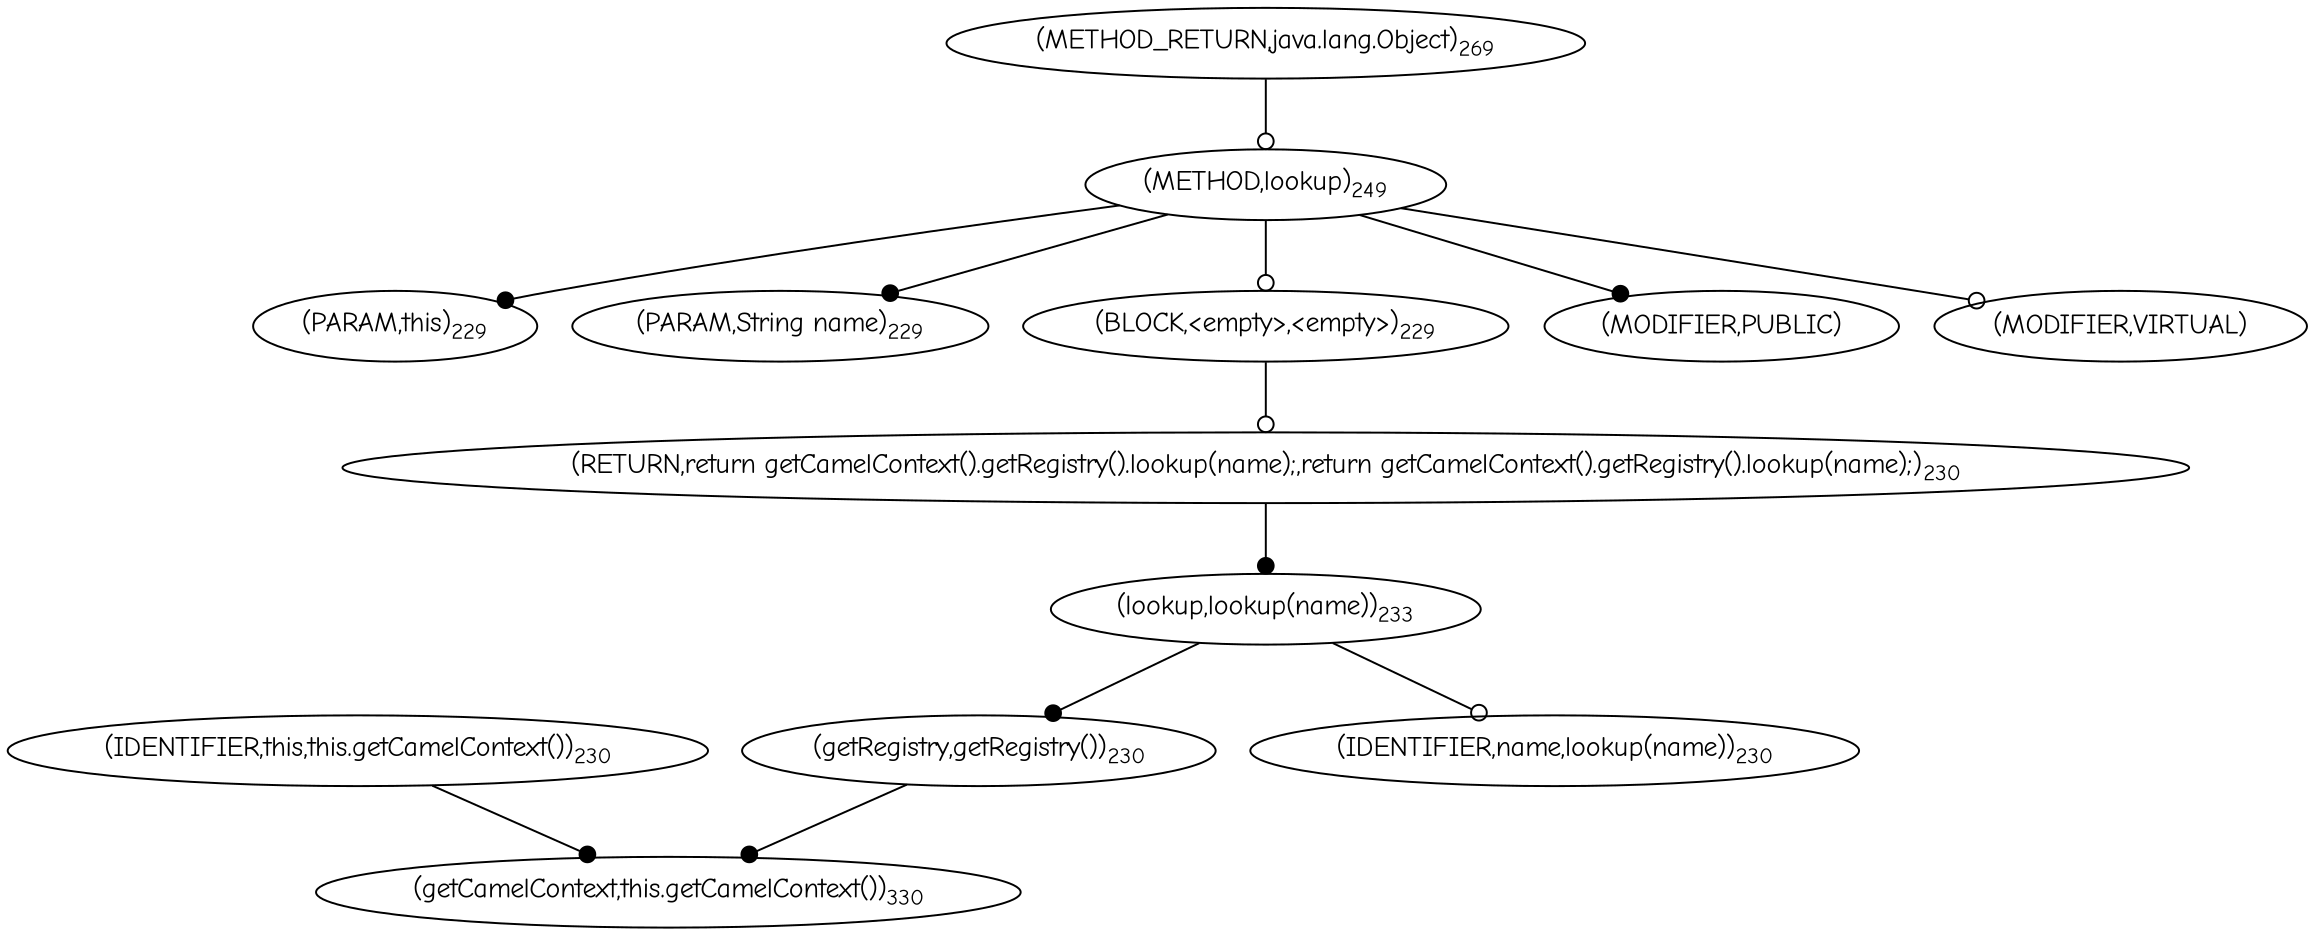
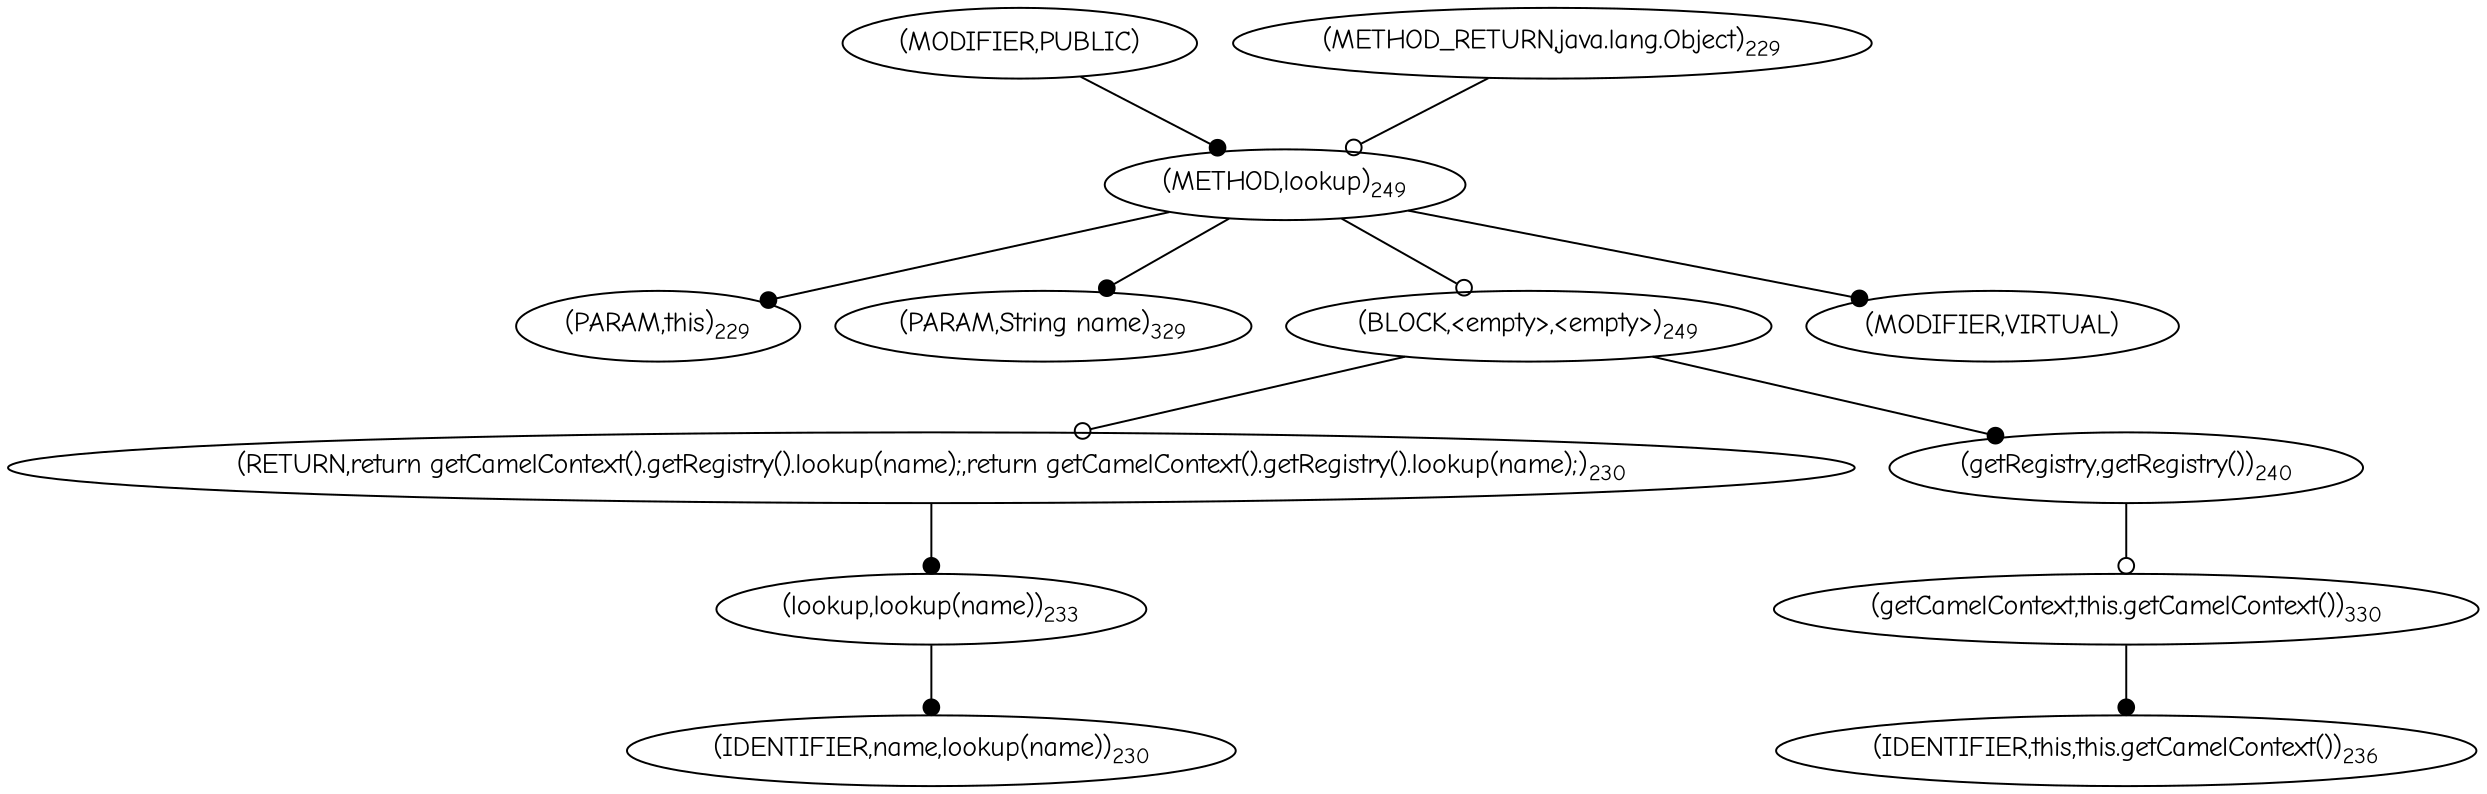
node "(METHOD_RETURN,java.lang.Object)": text "269" -> "229"
edge "(METHOD,lookup)" -> "(MODIFIER,PUBLIC)": reversed
edge "(METHOD,lookup)" -> "(MODIFIER,VIRTUAL)": arrowhead odot -> dot
node "(PARAM,String name)": text "229" -> "329"
node "(BLOCK,<empty>,<empty>)": text "229" -> "249"
edge "(lookup,lookup(name))" -> "(getRegistry,getRegistry())": now "(BLOCK,<empty>,<empty>)" -> "(getRegistry,getRegistry())"
edge "(lookup,lookup(name))" -> "(IDENTIFIER,name,lookup(name))": arrowhead odot -> dot
node "(IDENTIFIER,this,this.getCamelContext())": text "230" -> "236"
node "(getRegistry,getRegistry())": text "230" -> "240"
edge "(IDENTIFIER,this,this.getCamelContext())" -> "(getCamelContext,this.getCamelContext())": reversed
edge "(getRegistry,getRegistry())" -> "(getCamelContext,this.getCamelContext())": arrowhead dot -> odot
